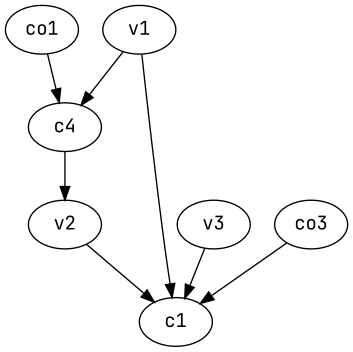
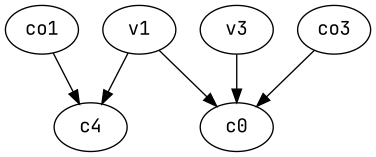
node "v2": removed
node "c1": label "c1" -> "c0"
